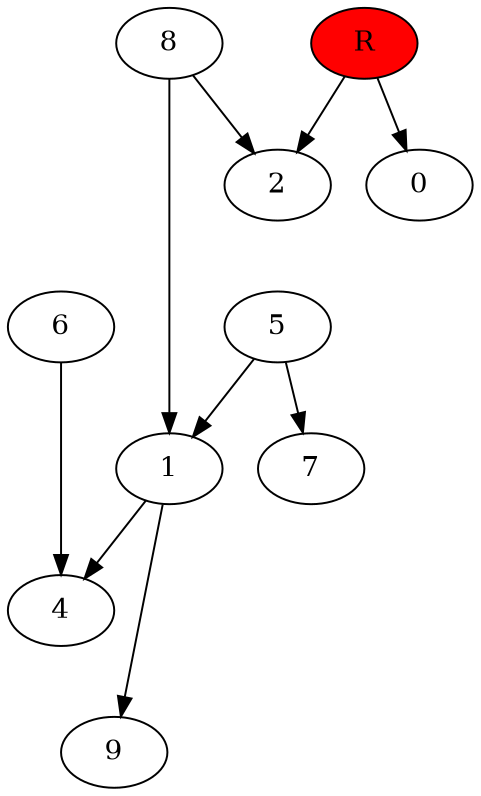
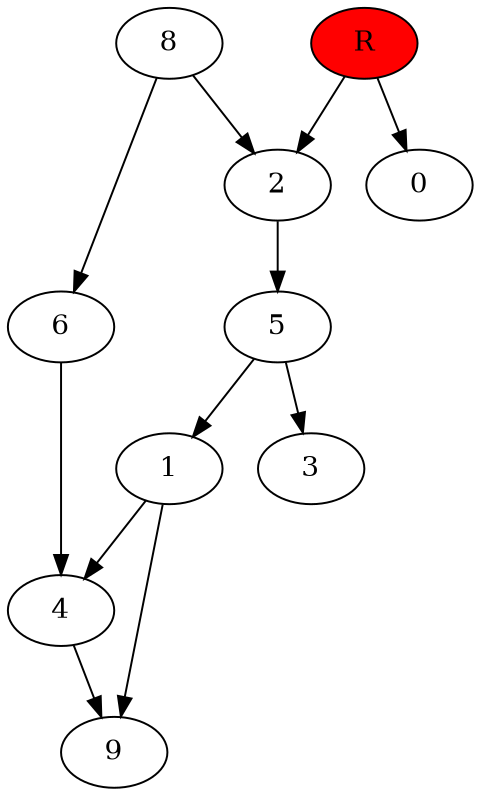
edge "8" -> "1": now "8" -> "6"
edge "2" -> "5": added
node "7": label "7" -> "3"
edge "4" -> "9": added
